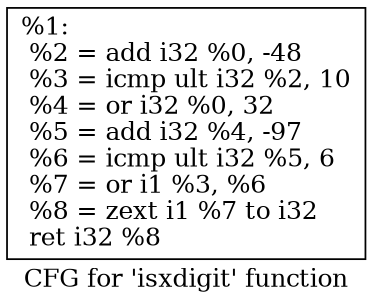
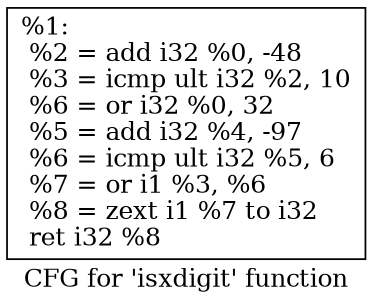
node "%1:": text "%4 = or i32 %0, 32" -> "%6 = or i32 %0, 32"
